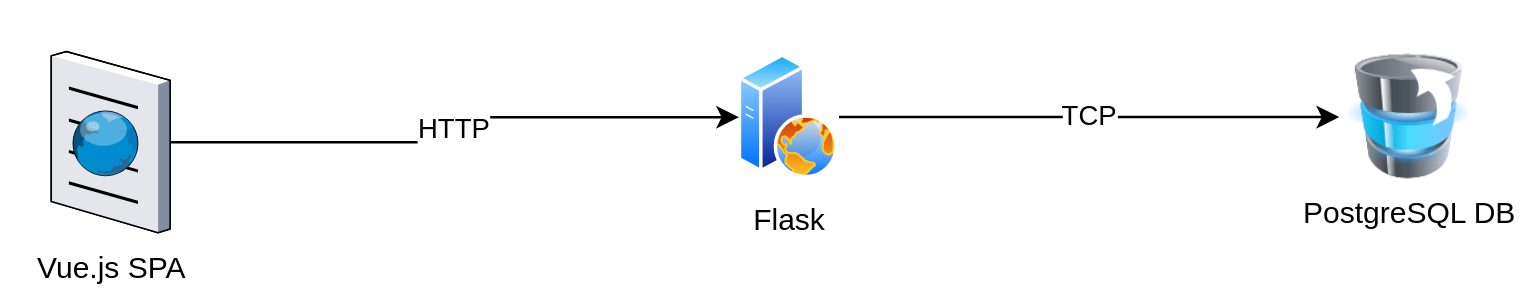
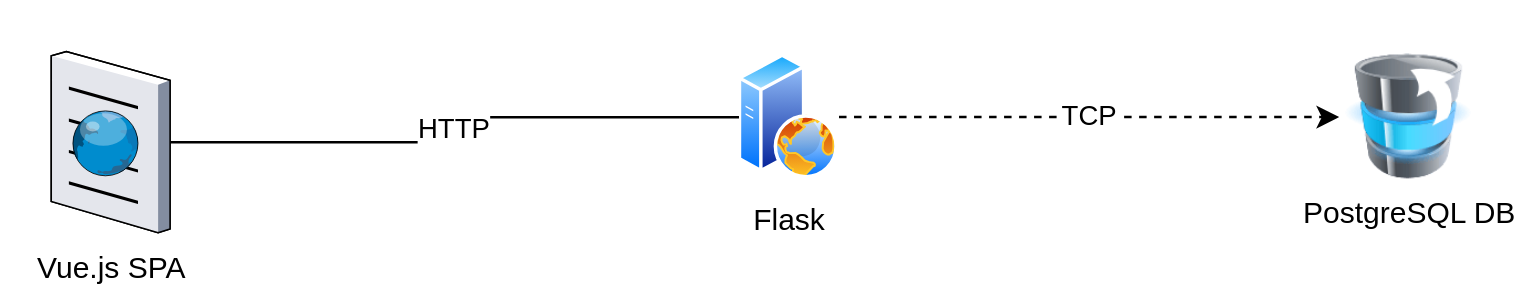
edge "Vue.js SPA" -> "Flask": arrowhead classic -> none
edge "Flask" -> "PostgreSQL DB": style solid -> dashed
